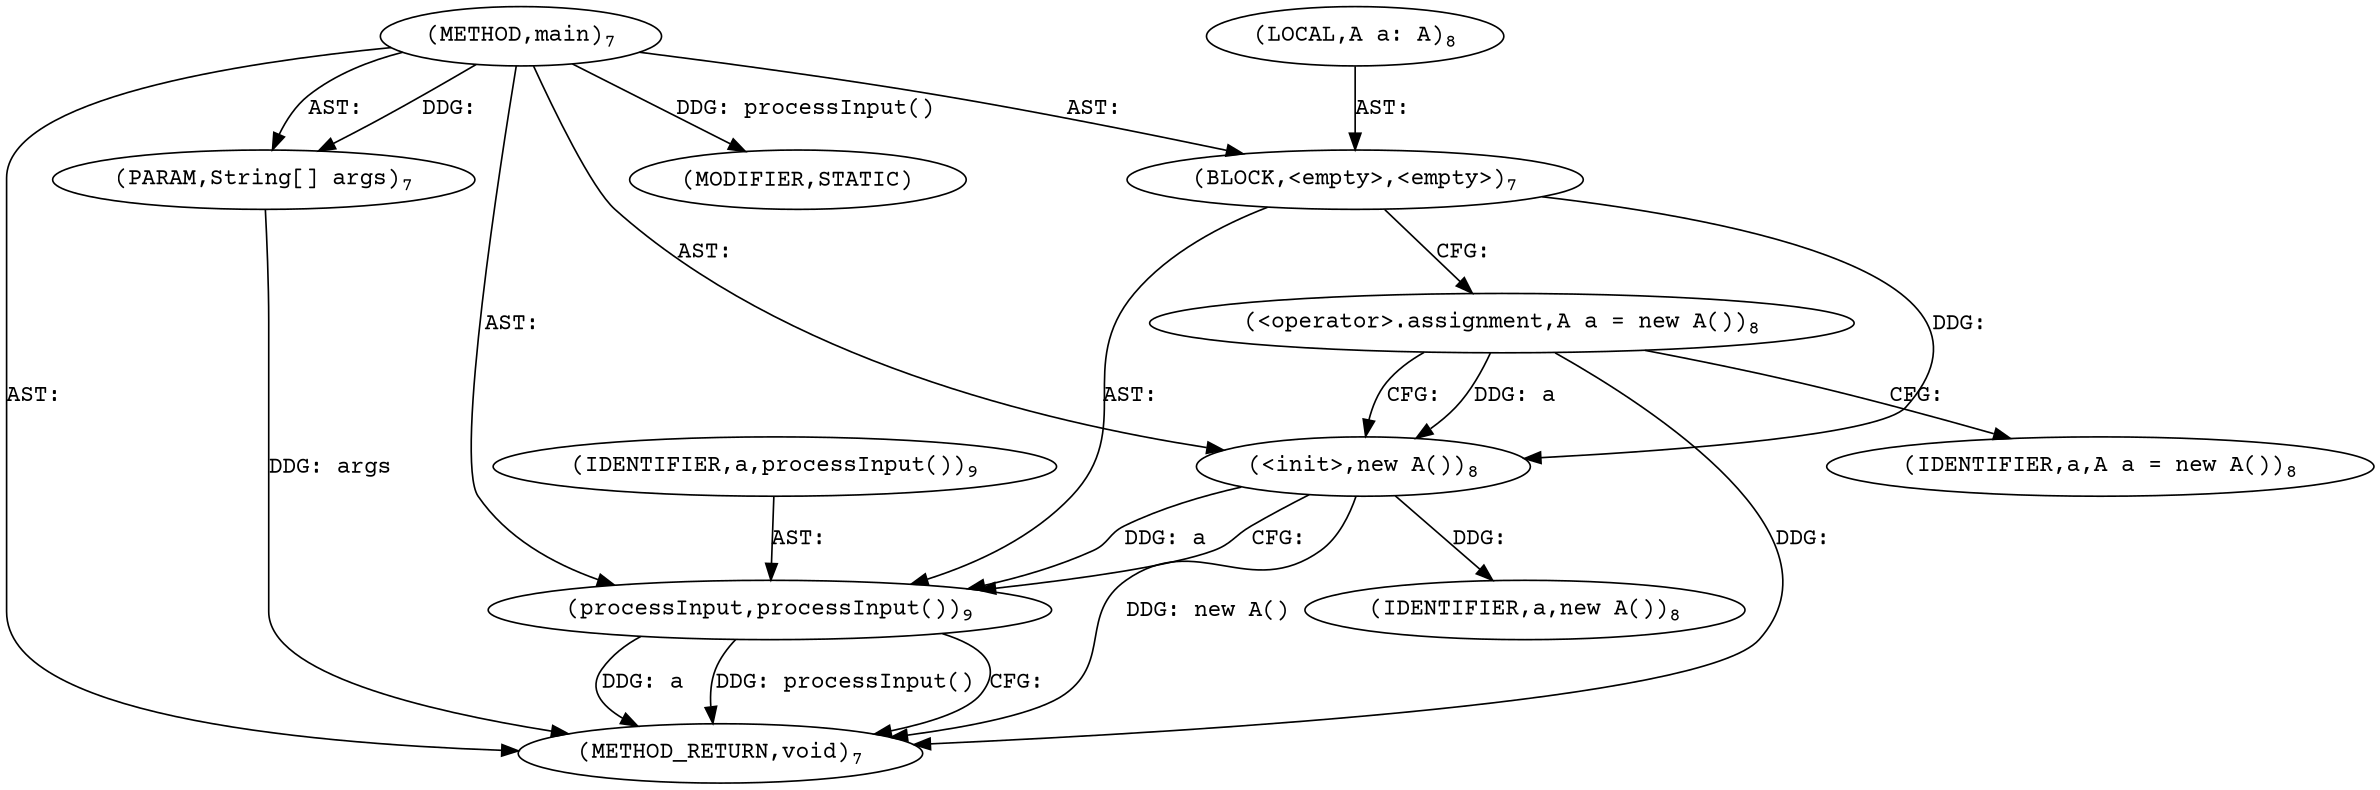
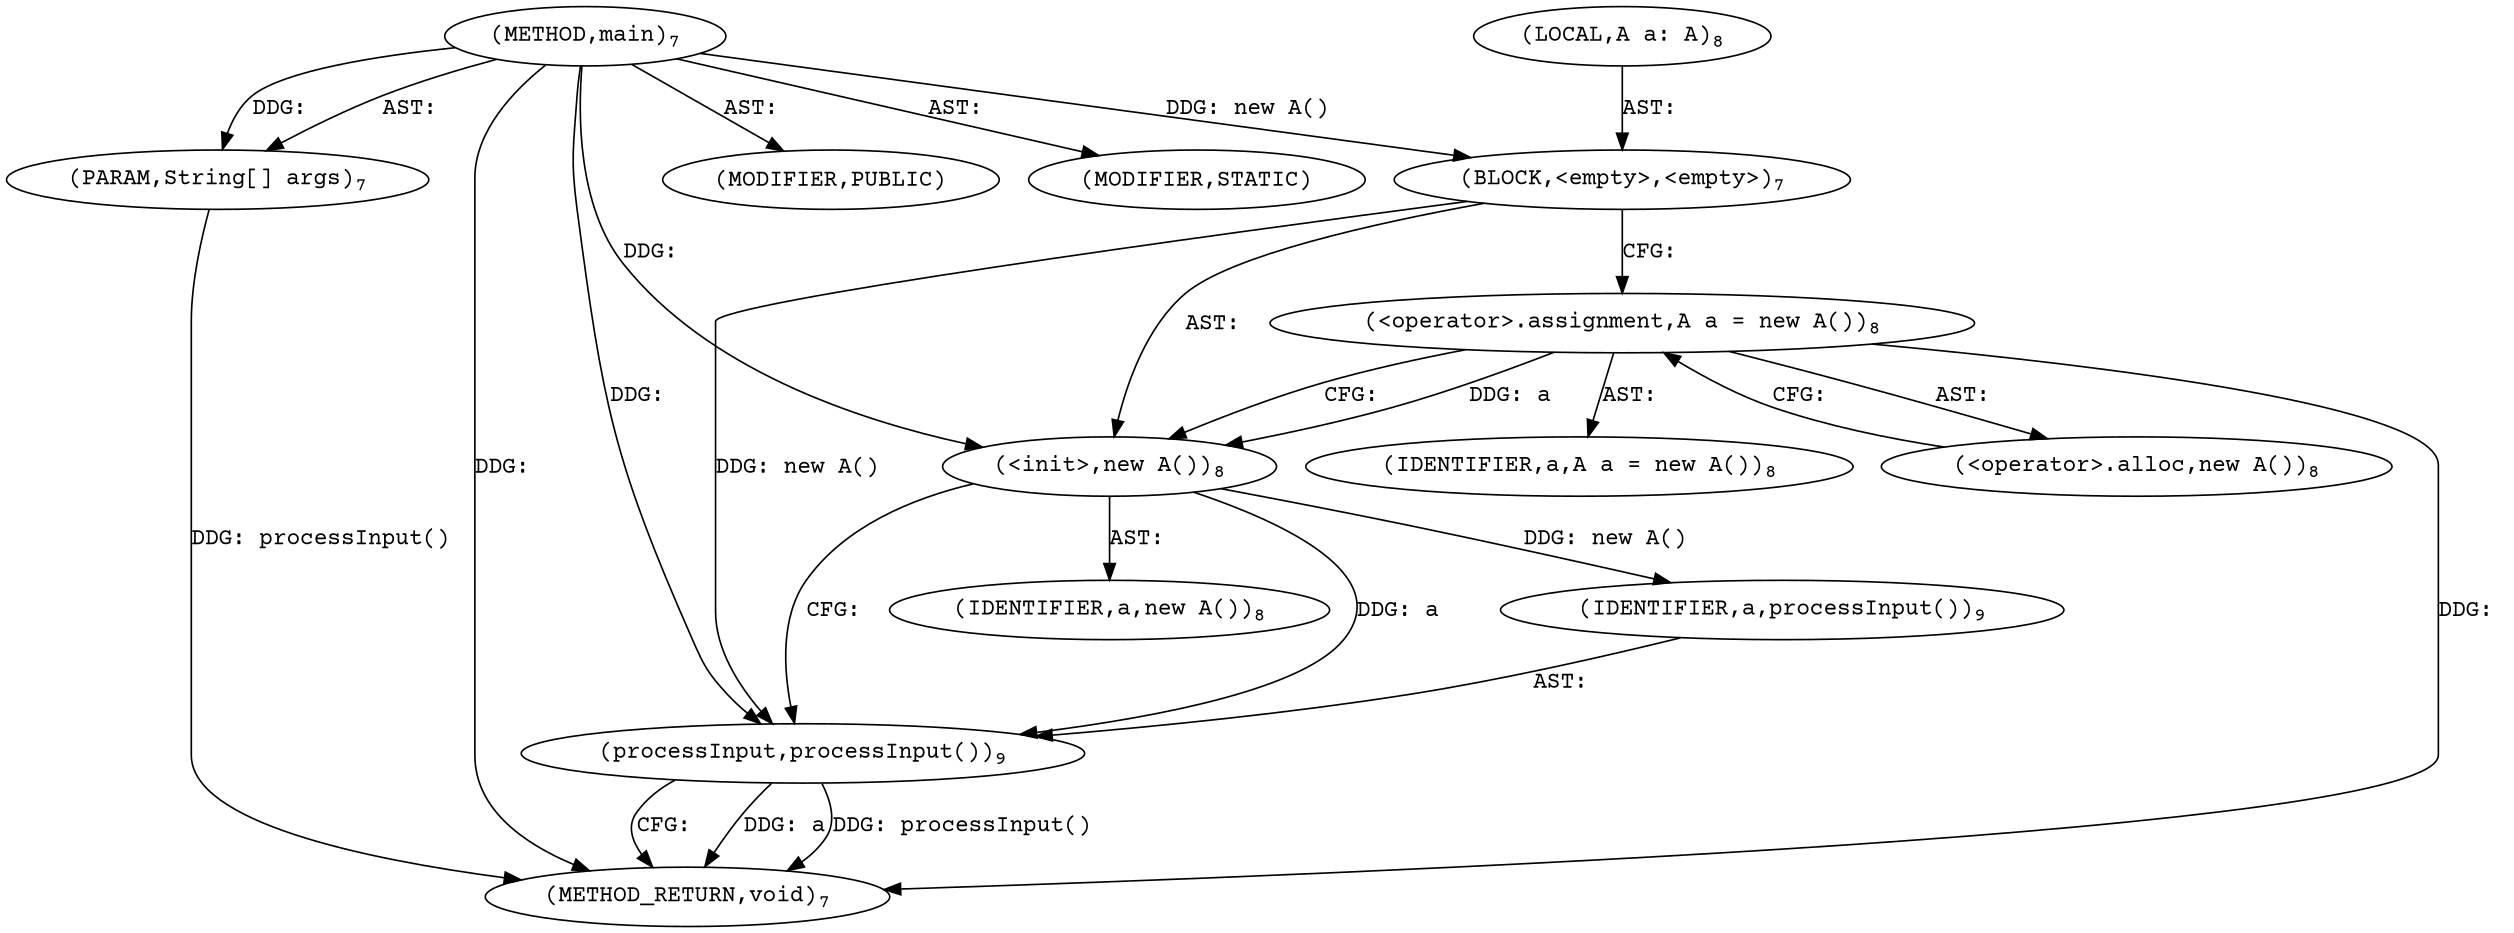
edge "(METHOD,main)" -> "(MODIFIER,STATIC)": label "DDG: processInput()" -> "AST: "
edge "(METHOD,main)" -> "(BLOCK,<empty>,<empty>)": label "AST: " -> "DDG: new A()"
node "(MODIFIER,PUBLIC)": added
edge "(METHOD,main)" -> "(<init>,new A())": label "AST: " -> "DDG: "
edge "(METHOD,main)" -> "(processInput,processInput())": label "AST: " -> "DDG: "
edge "(BLOCK,<empty>,<empty>)" -> "(<init>,new A())": label "DDG: " -> "AST: "
edge "(METHOD,main)" -> "(METHOD_RETURN,void)": label "AST: " -> "DDG: "
edge "(BLOCK,<empty>,<empty>)" -> "(processInput,processInput())": label "AST: " -> "DDG: new A()"
edge "(<operator>.assignment,A a = new A())" -> "(IDENTIFIER,a,A a = new A())": label "CFG: " -> "AST: "
edge "(PARAM,String[] args)" -> "(METHOD_RETURN,void)": label "DDG: args" -> "DDG: processInput()"
node "(<operator>.alloc,new A())": added
edge "(<init>,new A())" -> "(IDENTIFIER,a,new A())": label "DDG: " -> "AST: "
edge "(<init>,new A())" -> "(METHOD_RETURN,void)": now "(<init>,new A())" -> "(IDENTIFIER,a,processInput())"
